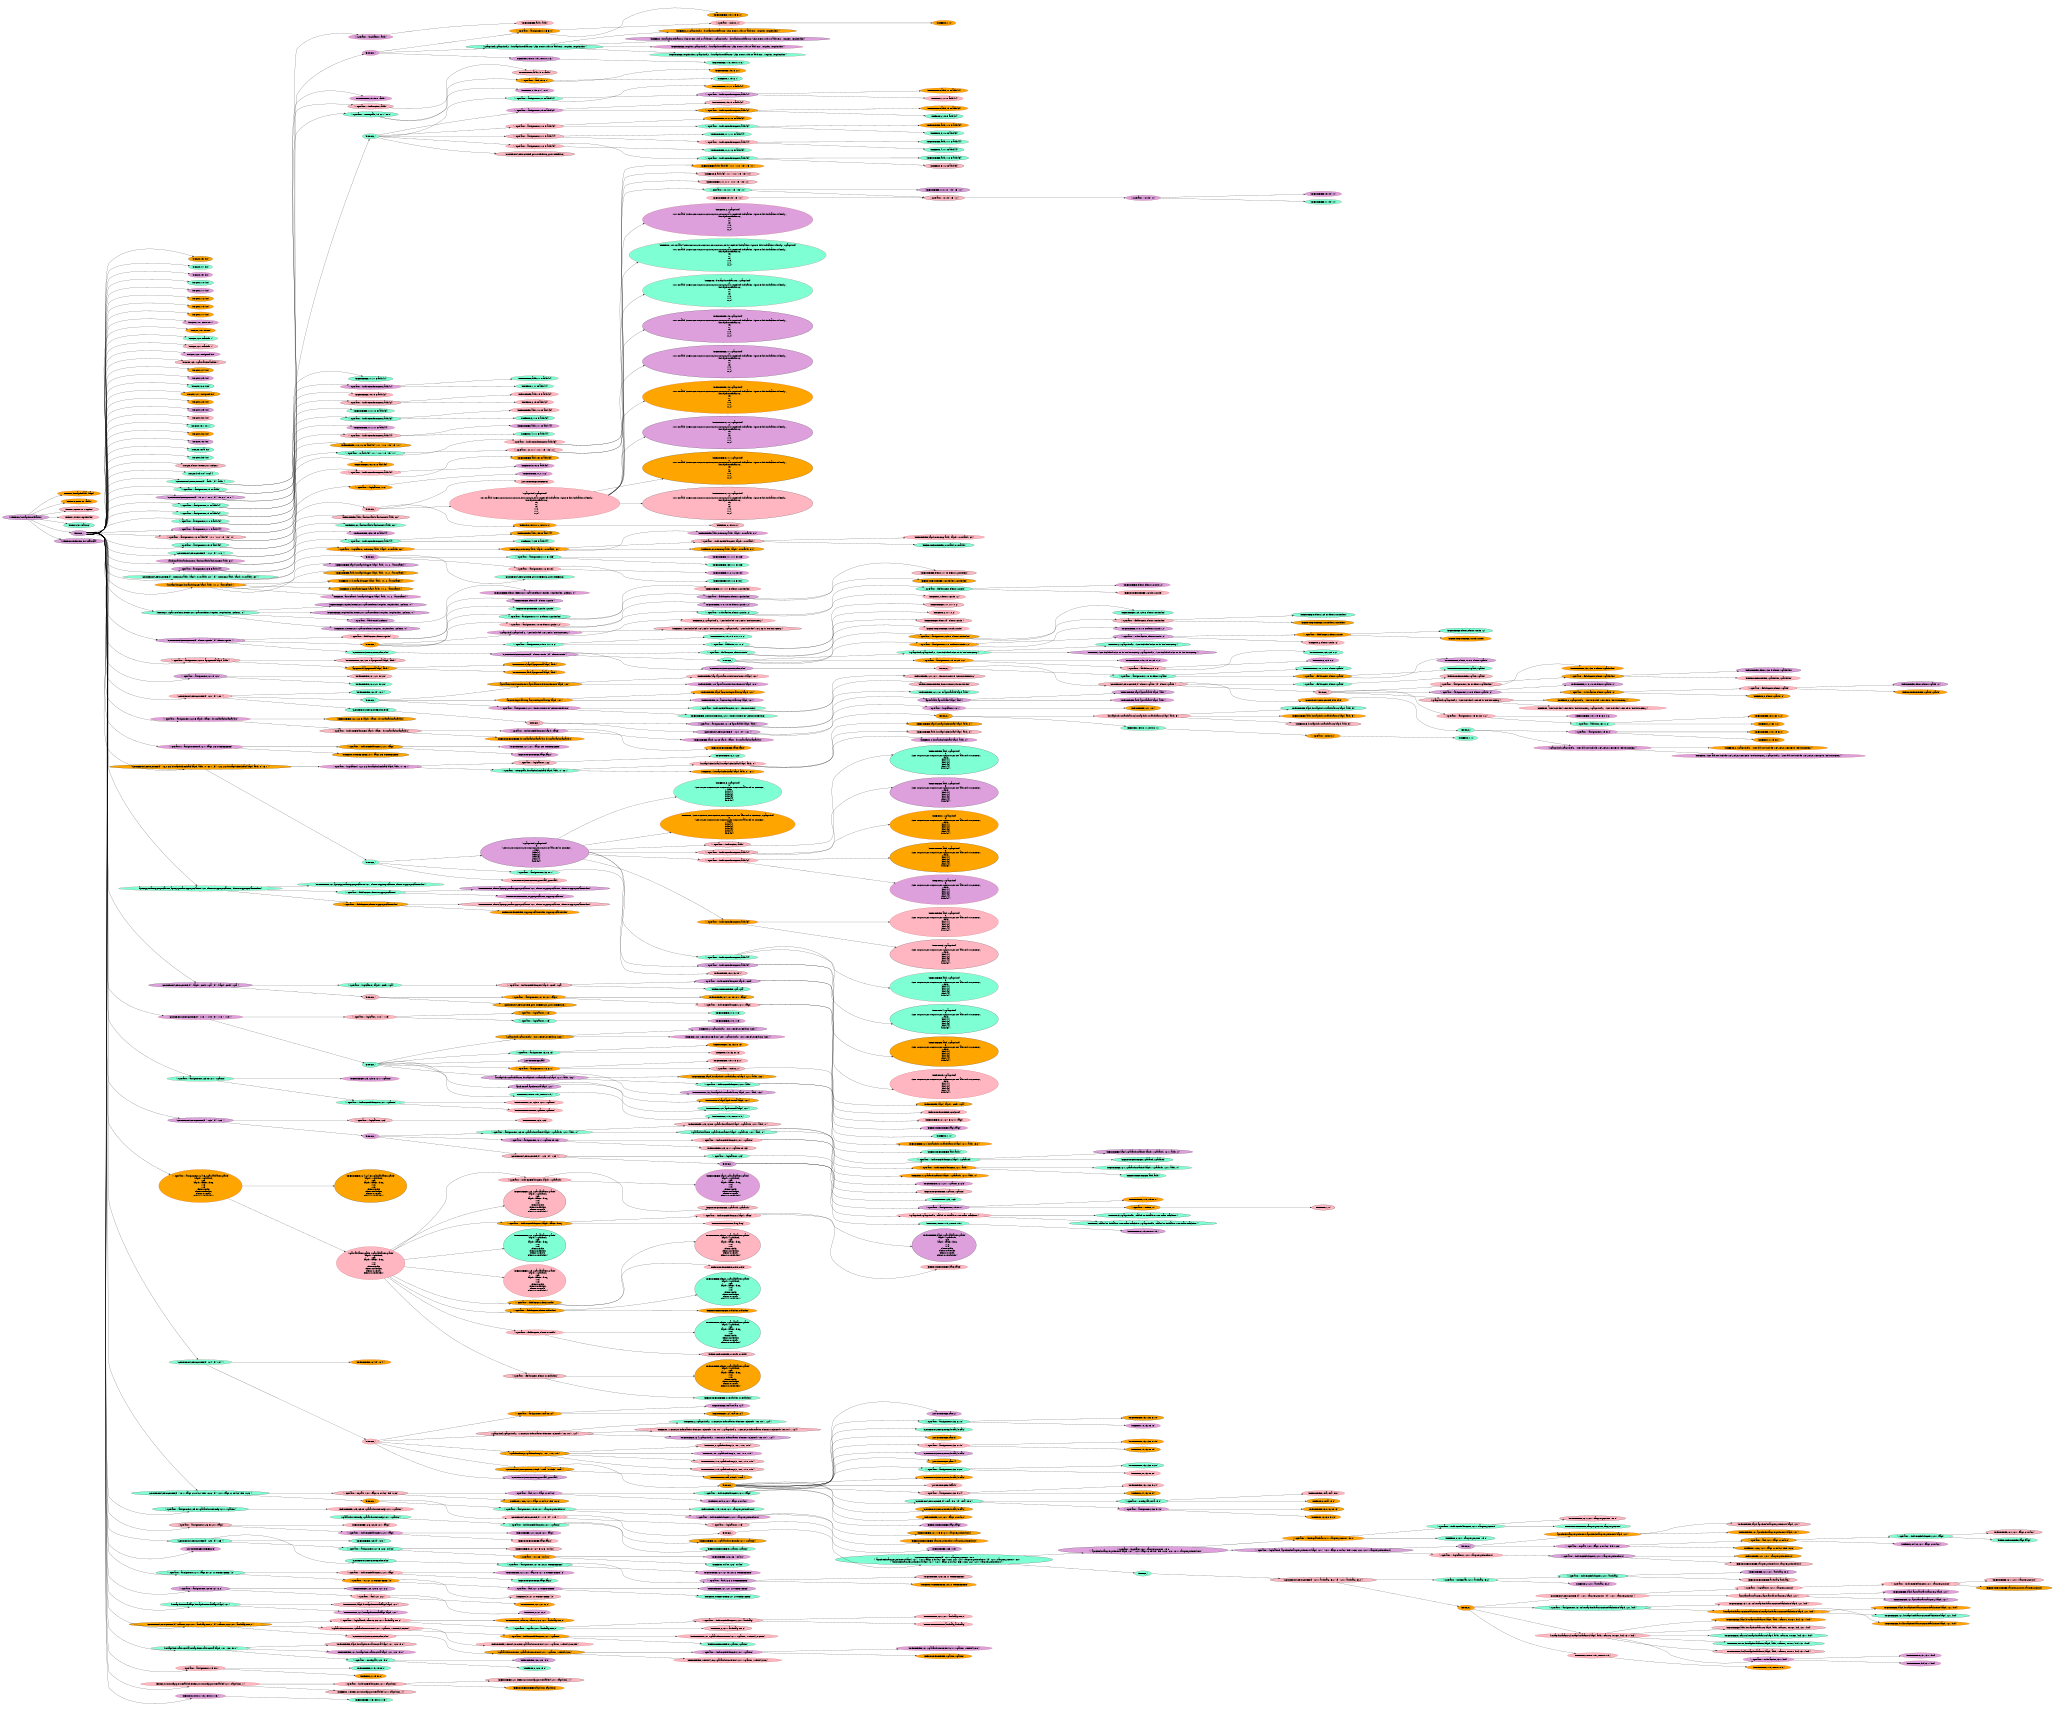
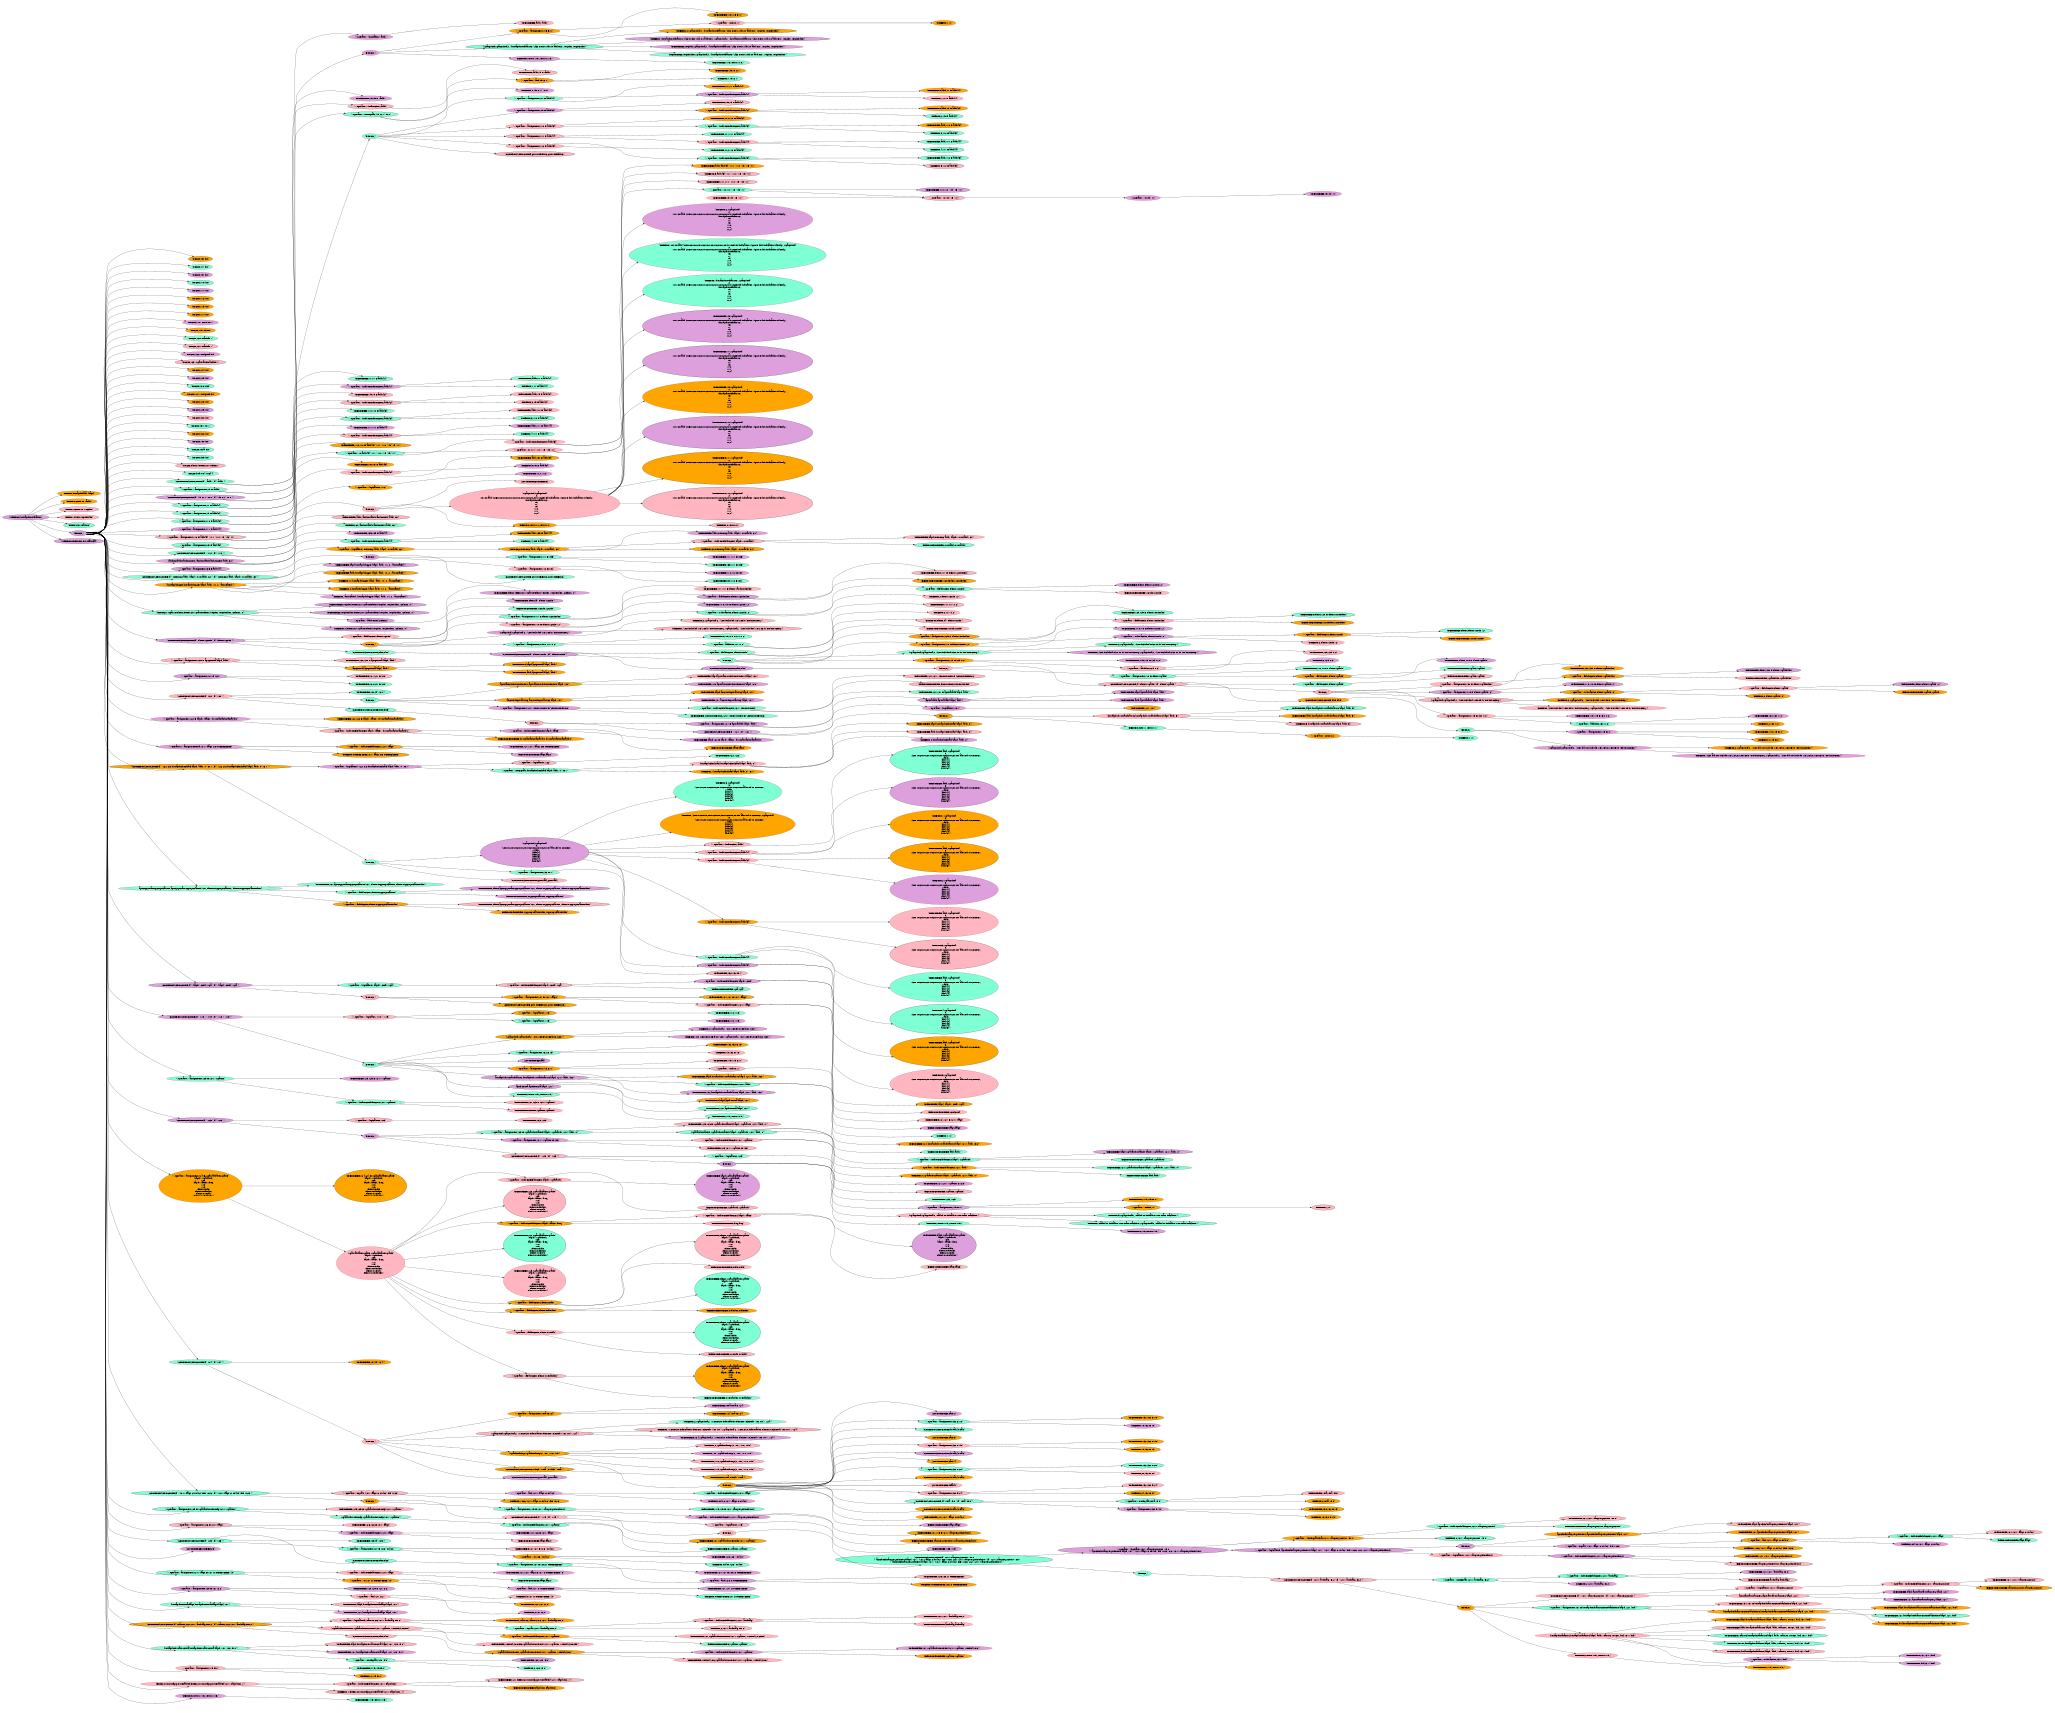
node "(IDENTIFIER,v7,v5 | v7)": removed
edge "(<operator>.assignment,v35 = addr[4])" -> "(IDENTIFIER,v35,v35 = addr[4])": now "(random_add_randomness,random_add_randomness(addr, 6u))" -> "(IDENTIFIER,v35,v35 = addr[4])"
node "(IDENTIFIER,v17,v17 = elems.wps_ie_len)": label "(IDENTIFIER,v17,v17 = elems.wps_ie_len)" -> "(IDENTIFIER,v17,v17 = elems.random_ie_len)"
node "(IDENTIFIER,elems,if ( elems.rsn_ie ))": label "(IDENTIFIER,elems,if ( elems.rsn_ie ))" -> "(CONTROL,elems,if ( elems.rsn_ie ))"
node "(IDENTIFIER,v29,v29 + 2)": fillcolor aquamarine -> lightpink
node "(IDENTIFIER,v30,v30 + 2)": fillcolor orange -> plum
node "(RETURN,return -1;,return -1;)": label "(RETURN,return -1;,return -1;)" -> "(RETURN,info -1;,return -1;)"
edge "(<operator>.assignment,v25 = wpa_auth_uses_mfp(v21->wpa_sm))" -> "(wpa_auth_uses_mfp,wpa_auth_uses_mfp(v21->wpa_sm))": added
